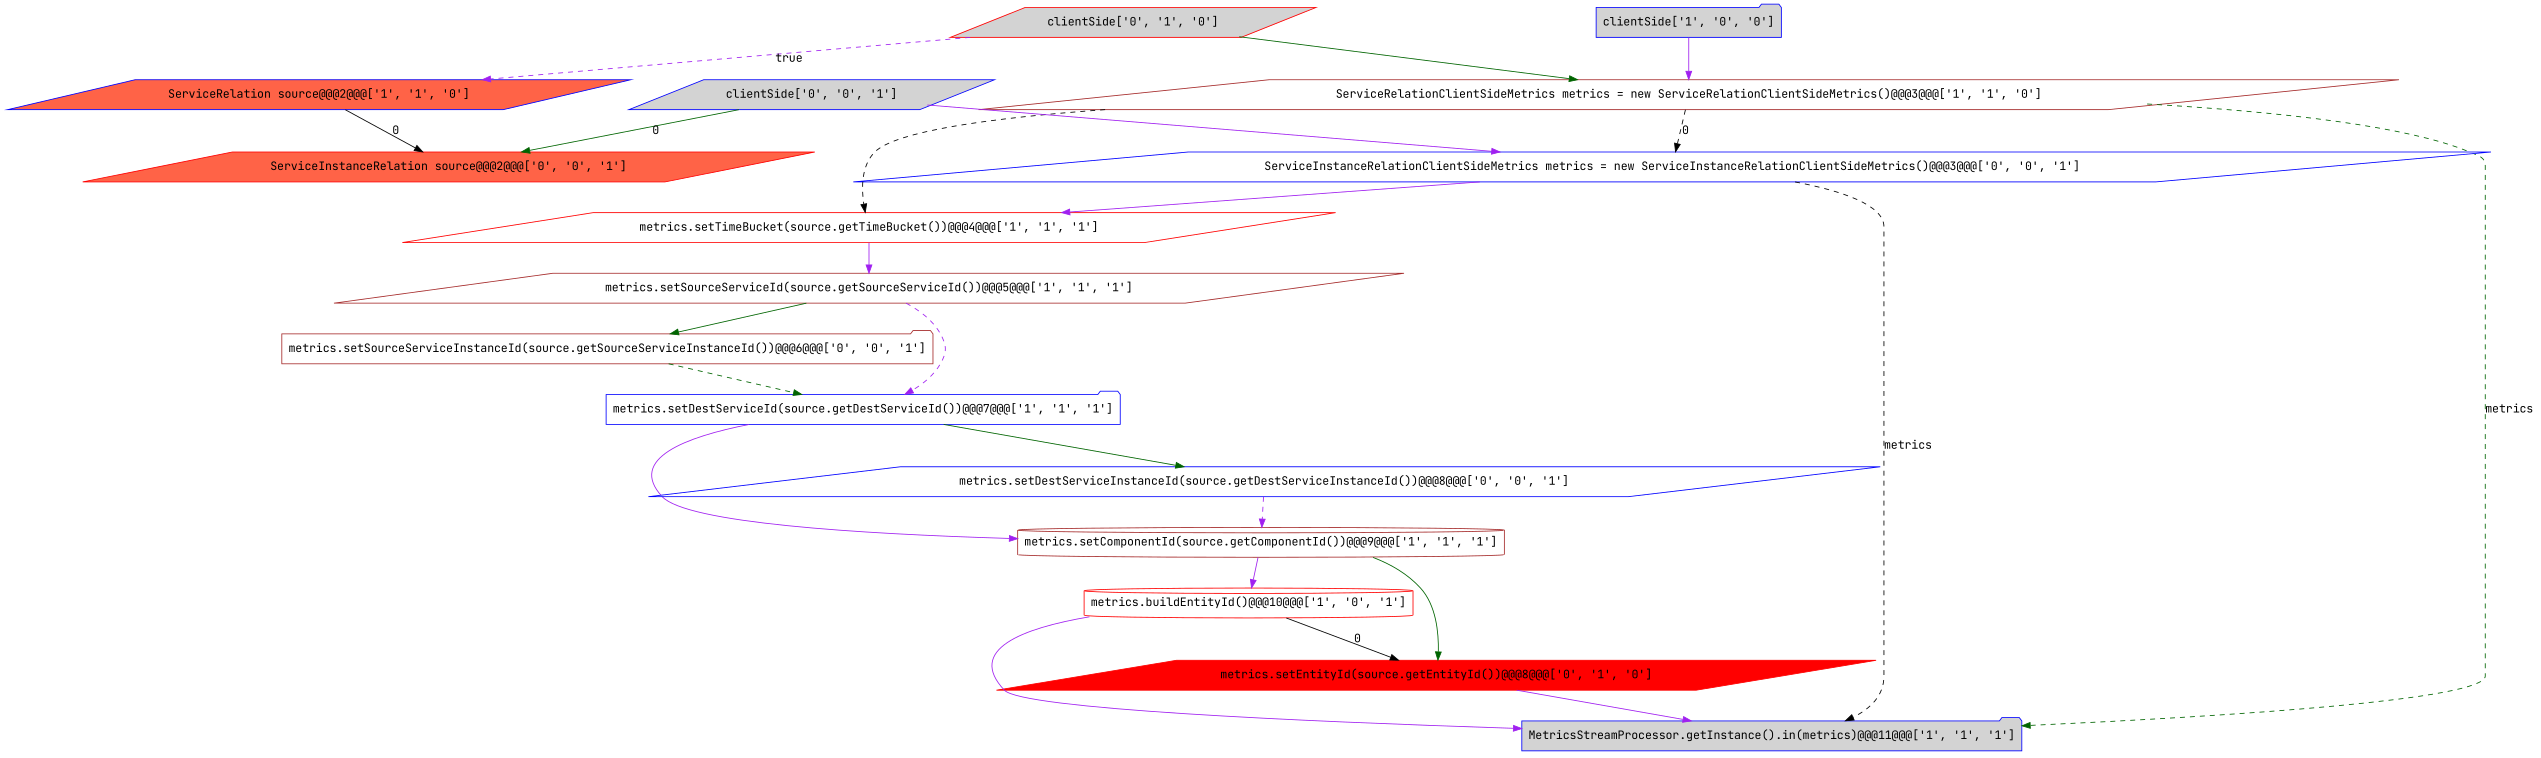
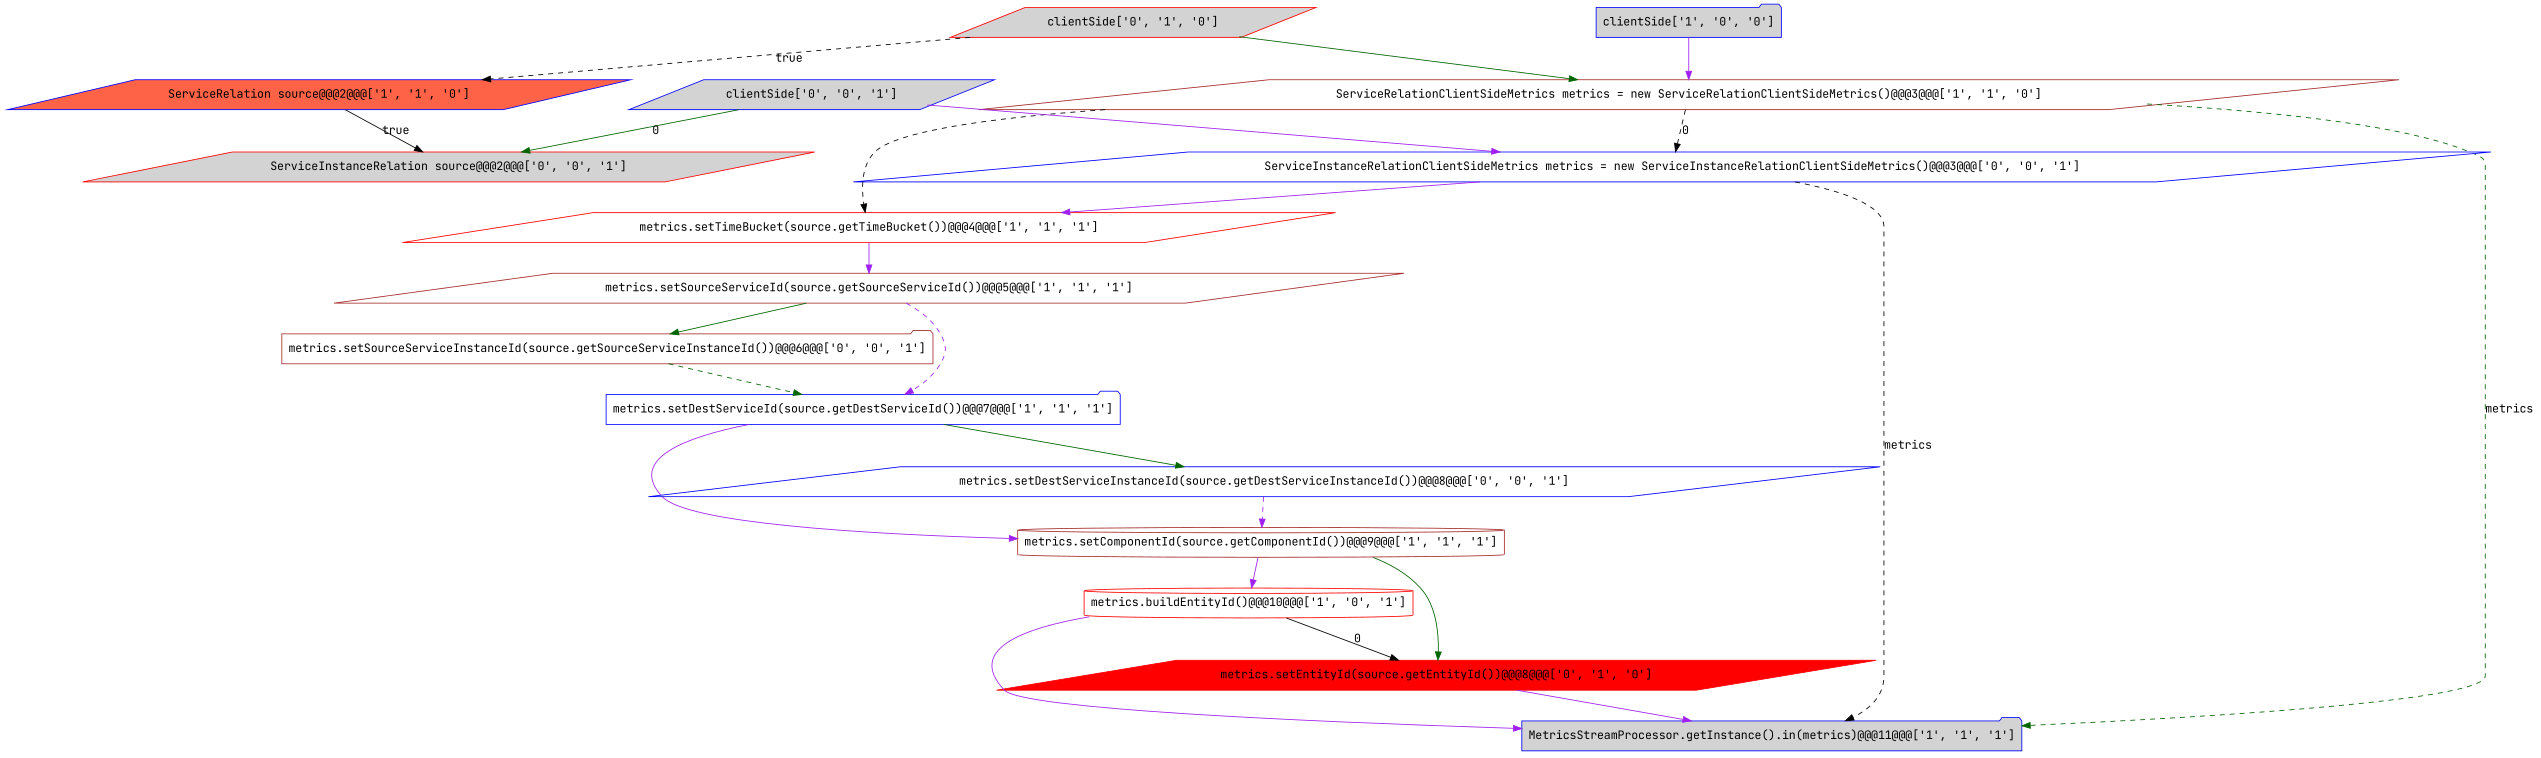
edge "clientSide['0', '1', '0']" -> "ServiceRelation source@@@2@@@['1', '1', '0']": color purple -> black
edge "ServiceRelation source@@@2@@@['1', '1', '0']" -> "ServiceInstanceRelation source@@@2@@@['0', '0', '1']": label "0" -> "true"
node "ServiceInstanceRelation source@@@2@@@['0', '0', '1']": fillcolor tomato -> lightgray
